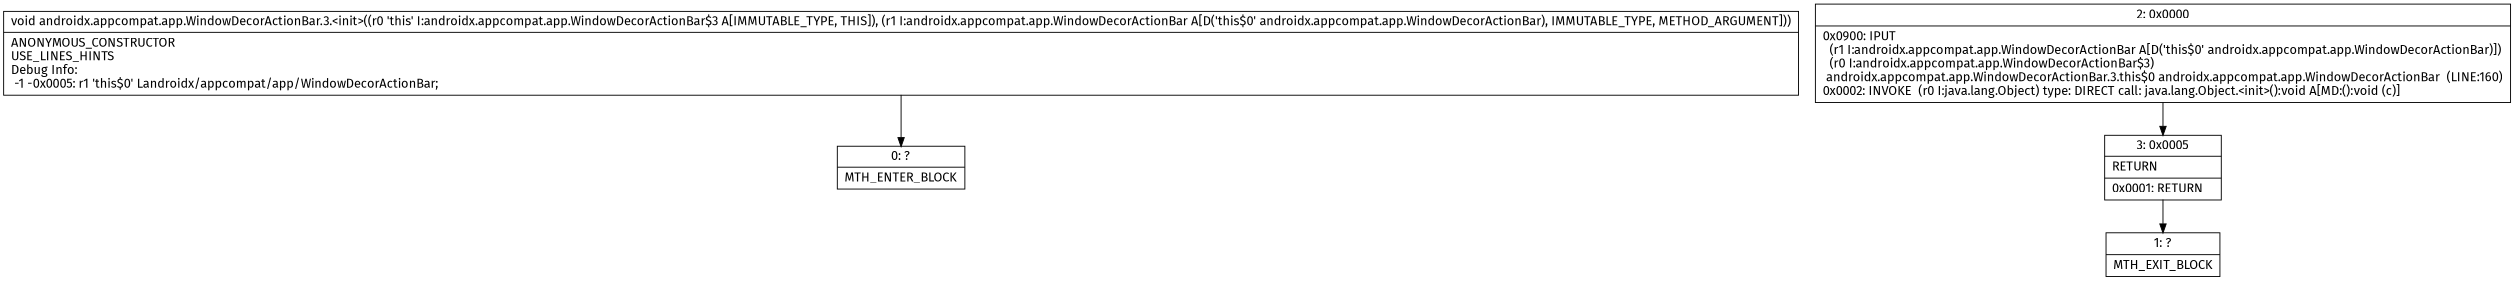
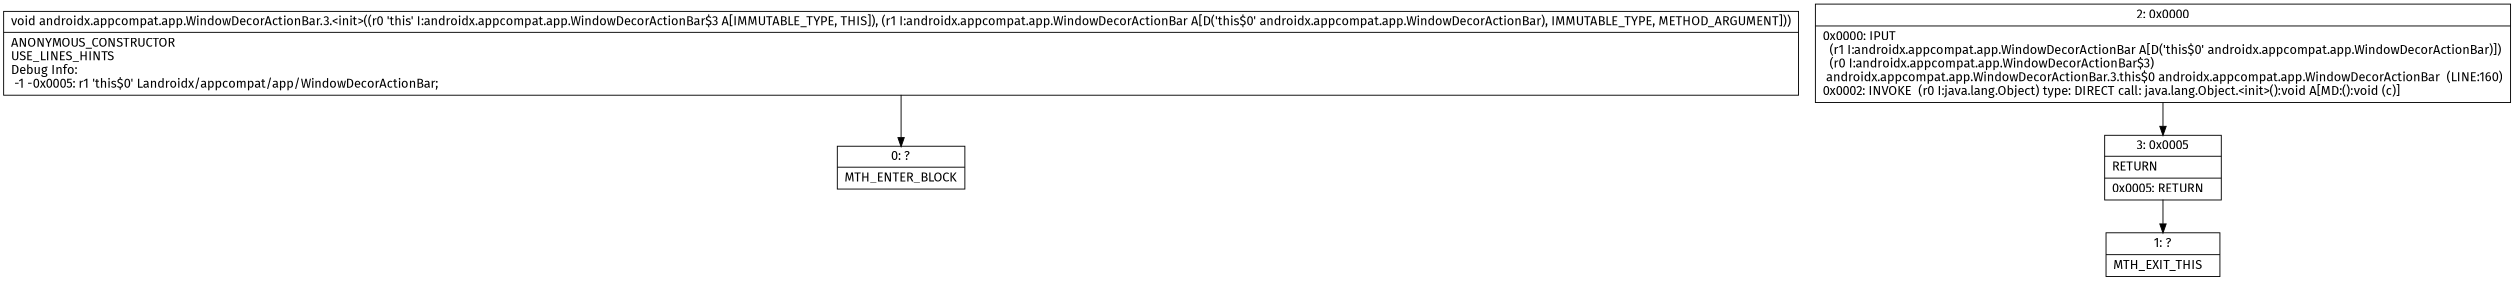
node "2: 0x0000": text "0x0900: IPUT" -> "0x0000: IPUT"
node "3: 0x0005": text "0x0001: RETURN" -> "0x0005: RETURN"
node "1: ?": text "MTH_EXIT_BLOCK" -> "MTH_EXIT_THIS"
